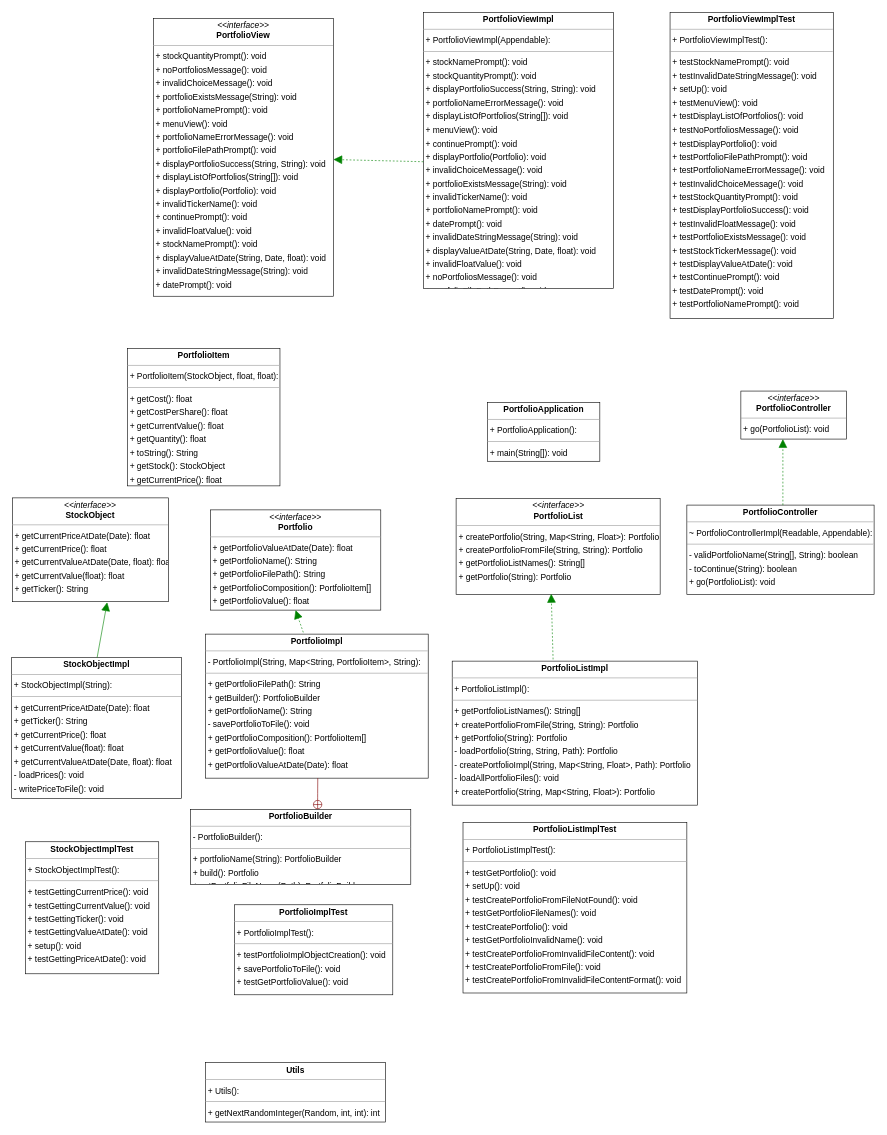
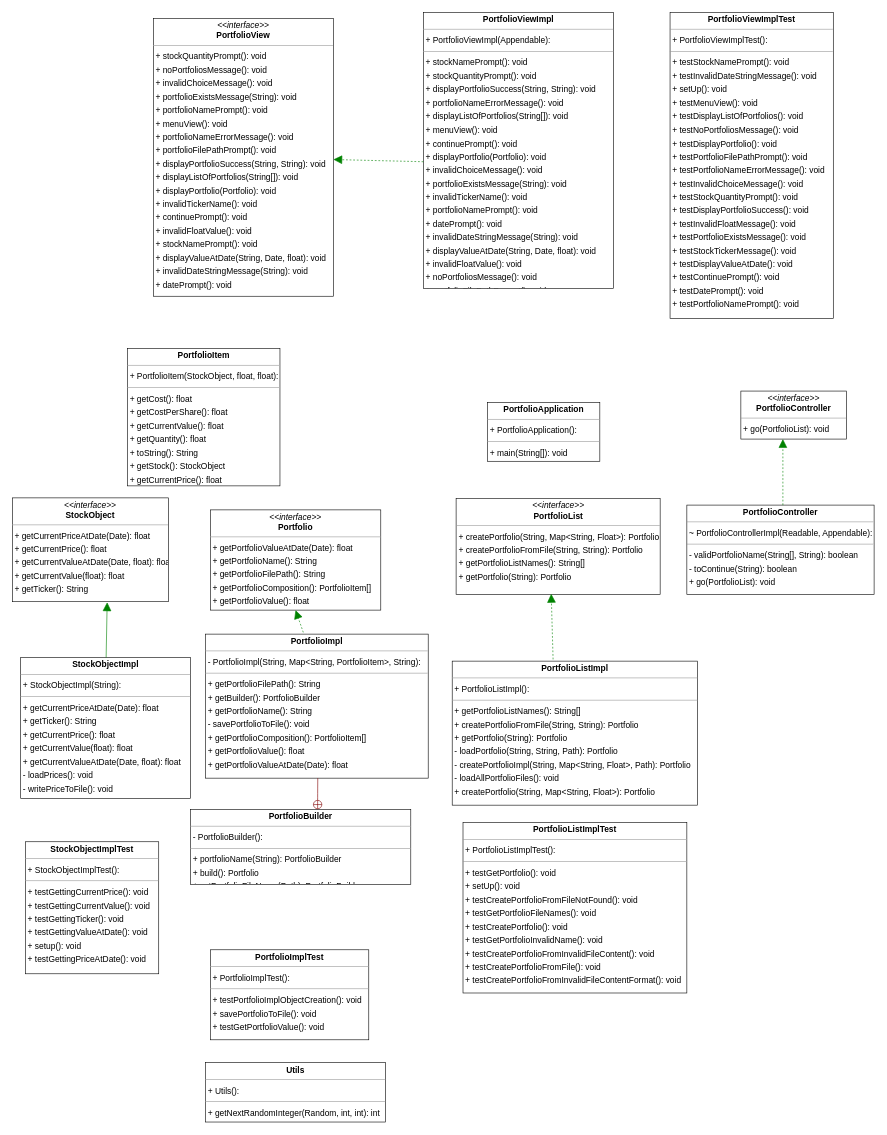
node "StockObjectImpl + StockObjectImpl(String): + getCurrentPriceAtDate(Date): float + getTicker(): String + getCurrentPrice(): float + getCurrentValue(float): float + getCurrentValueAtDate(Date, float): float - loadPrices(): void - writePriceToFile(): void": moved (97, 728) -> (106, 728)
node "PortfolioImplTest + PortfolioImplTest(): + testPortfolioImplObjectCreation(): void + savePortfolioToFile(): void + testGetPortfolioValue(): void": moved (314, 950) -> (290, 995)
